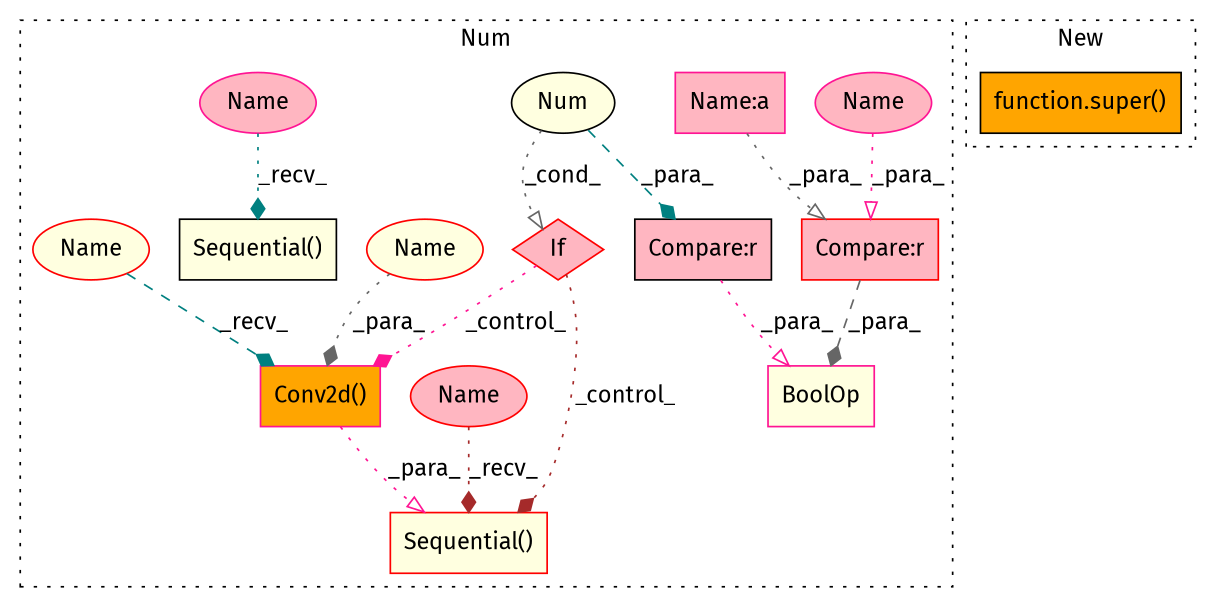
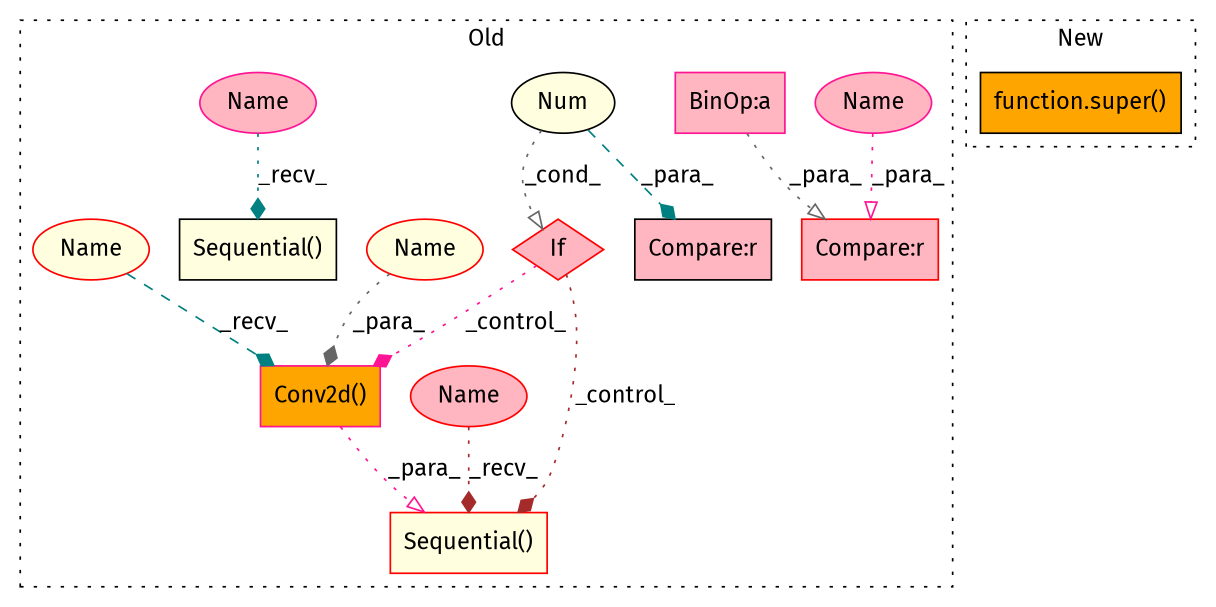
cluster "Num": label "Num" -> "Old"
node "Name:a": label "Name:a" -> "BinOp:a"
node "BoolOp": removed
